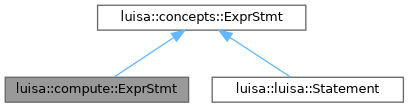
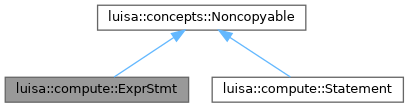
node "luisa::concepts::ExprStmt": label "luisa::concepts::ExprStmt" -> "luisa::concepts::Noncopyable"
node "luisa::luisa::Statement": label "luisa::luisa::Statement" -> "luisa::compute::Statement"
